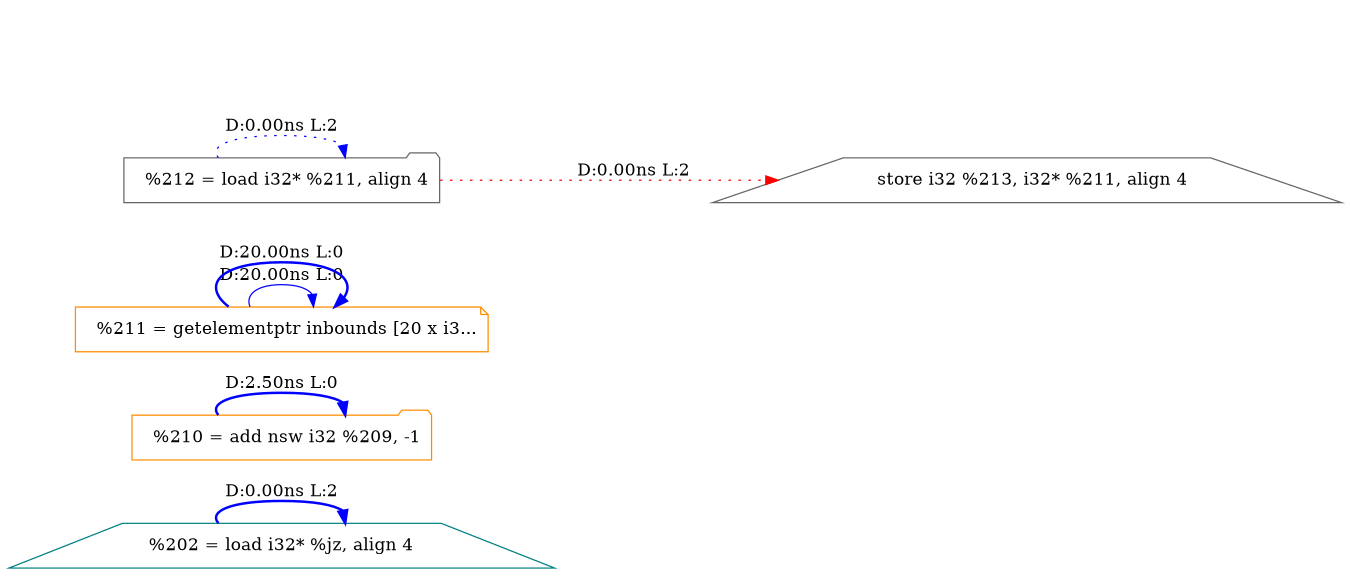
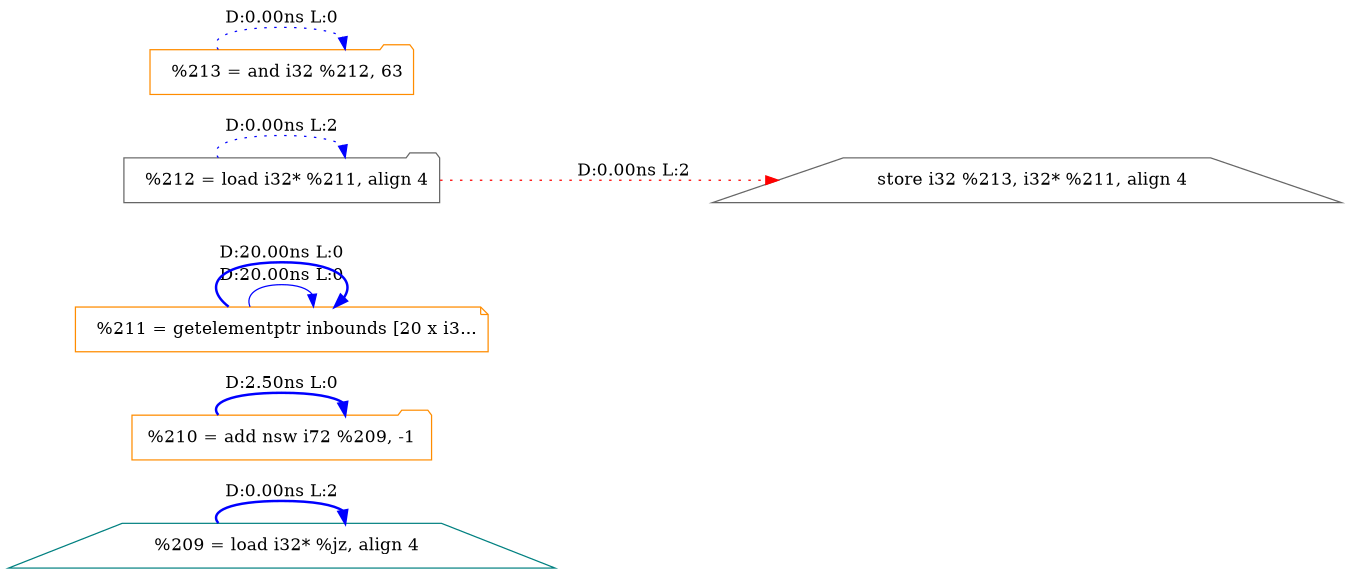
node "%213 = and i32 %212, 63": added
node "%210 = add nsw i32 %209, -1": label "%210 = add nsw i32 %209, -1" -> "%210 = add nsw i72 %209, -1"
node "%202 = load i32* %jz, align 4": label "%202 = load i32* %jz, align 4" -> "%209 = load i32* %jz, align 4"
